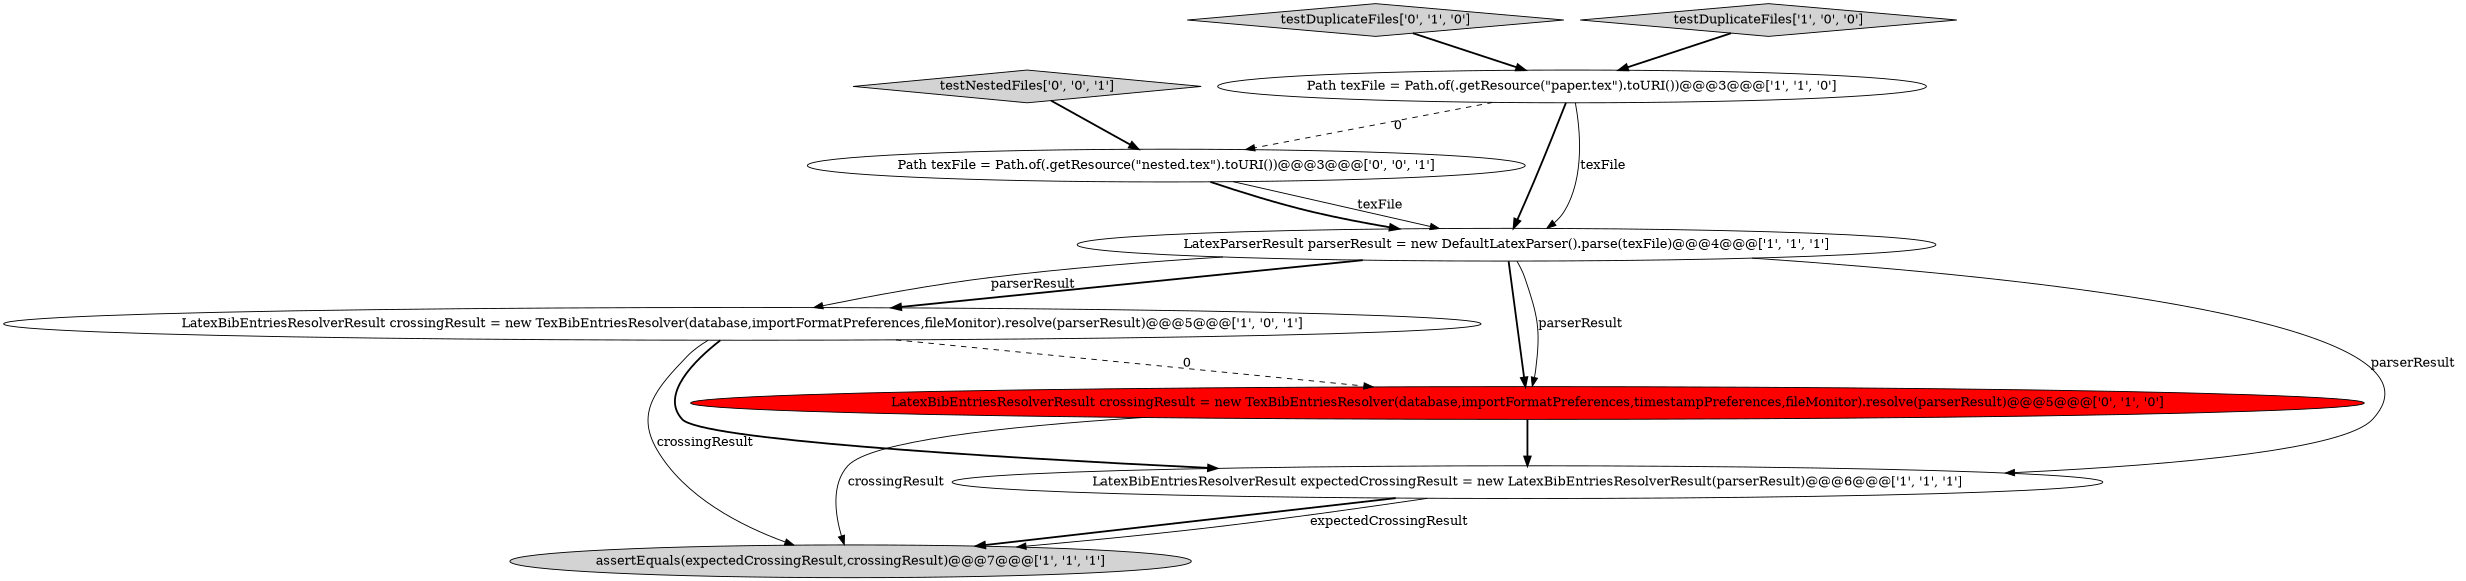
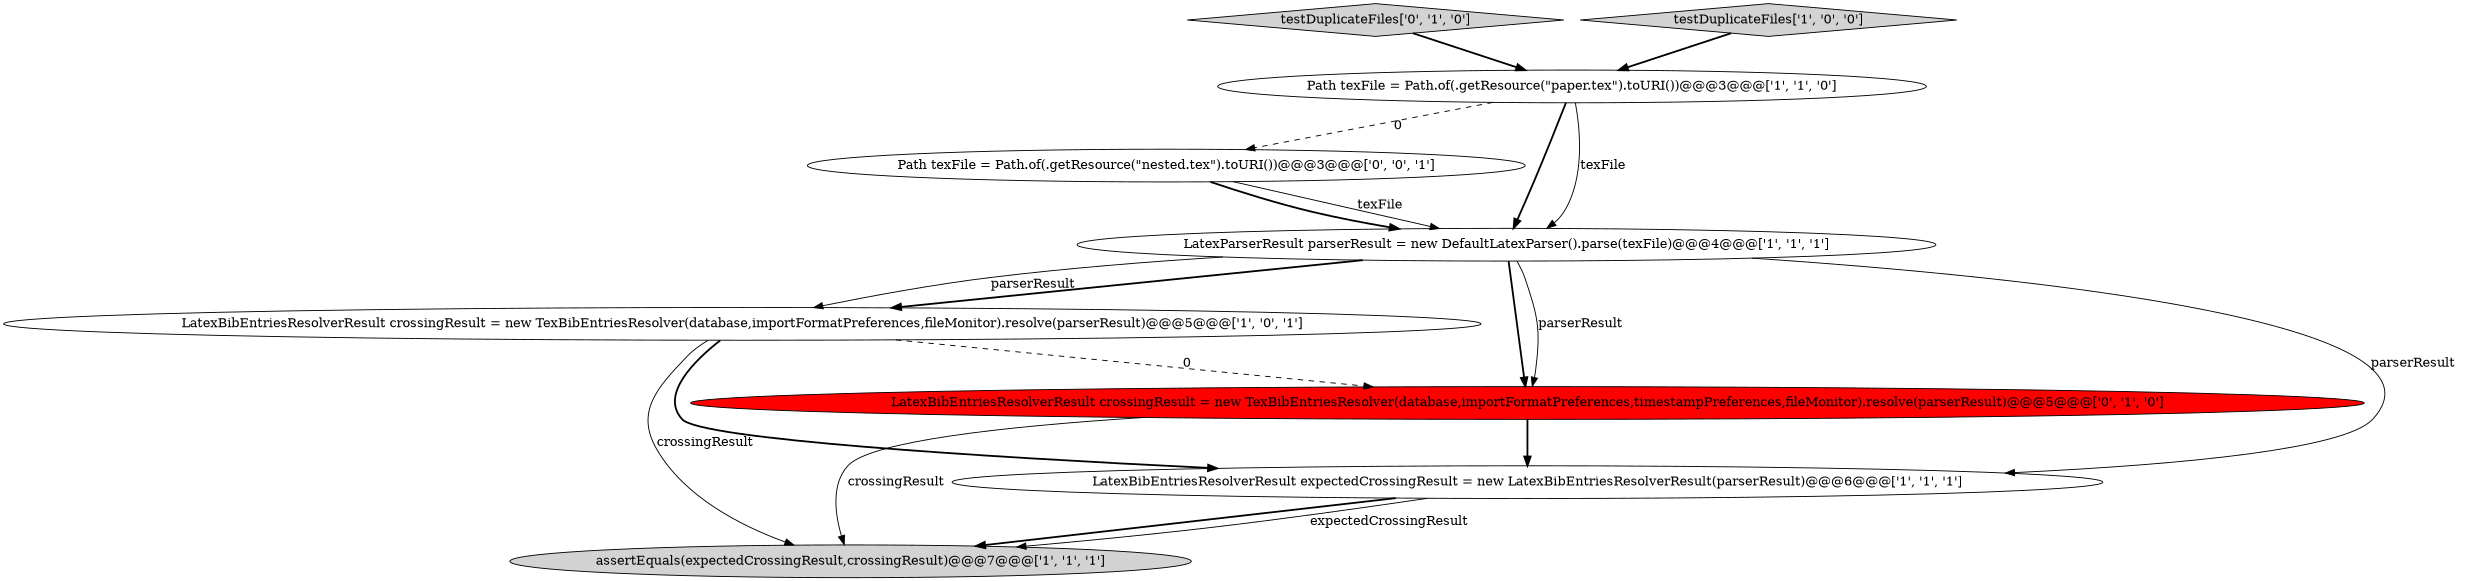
node "testNestedFiles['0', '0', '1']": removed
